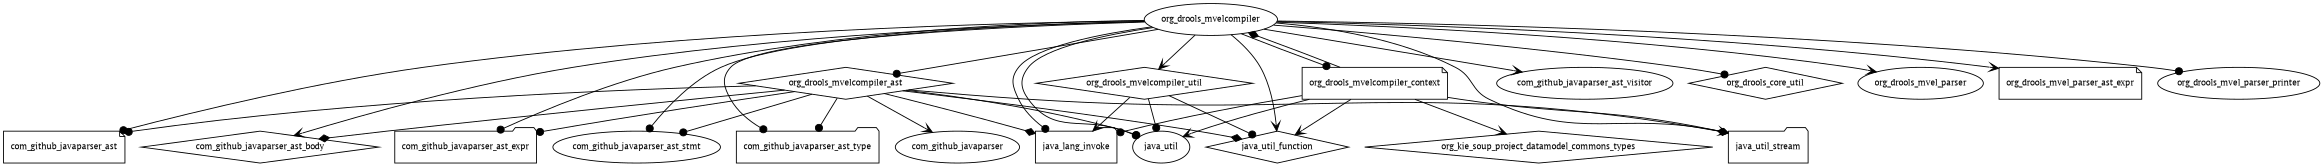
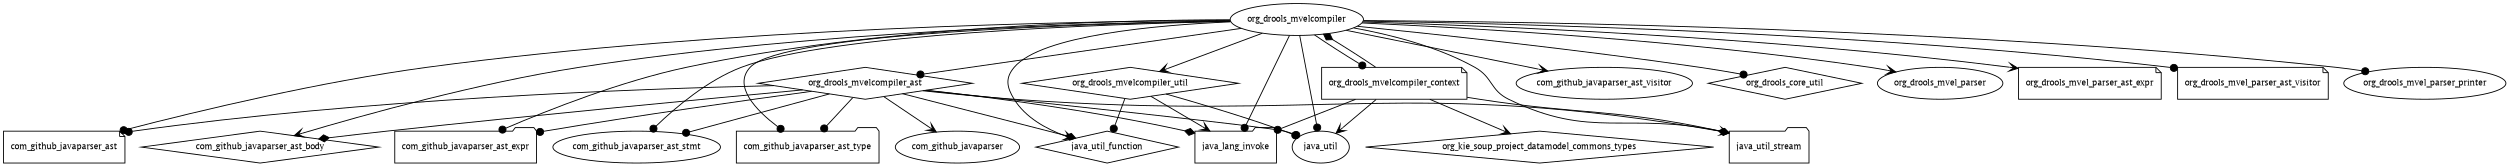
node "org_drools_mvel_parser_ast_visitor": added
edge "org_drools_mvelcompiler_context" -> "java_util_function": removed
